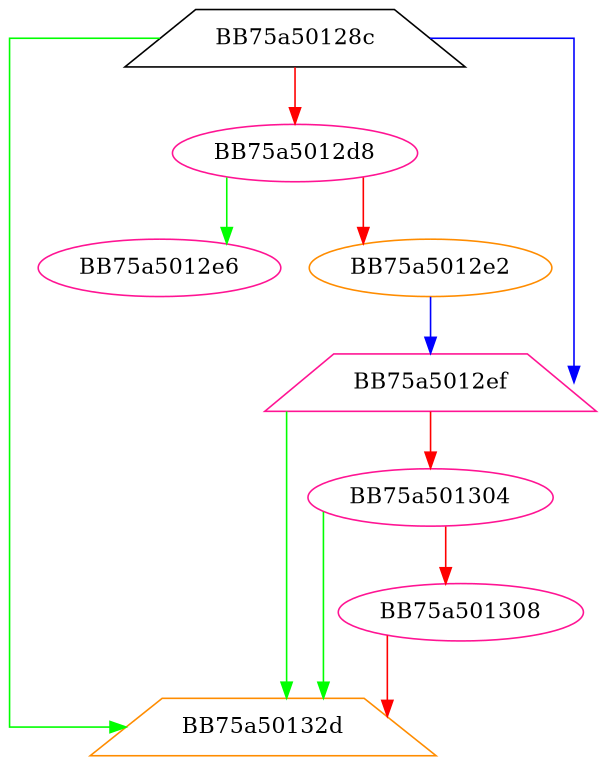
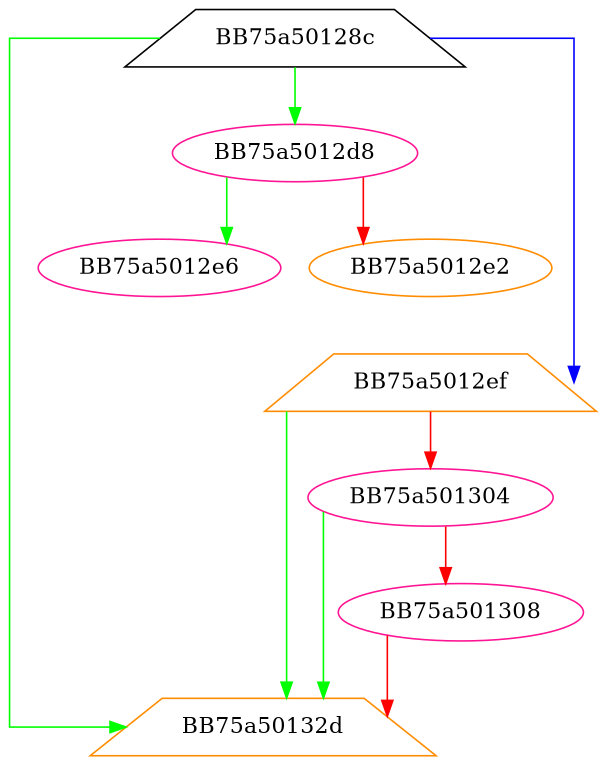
edge "BB75a50128c" -> "BB75a5012d8": color red -> green
edge "BB75a5012e2" -> "BB75a5012ef": removed
node "BB75a5012ef": color deeppink -> darkorange
